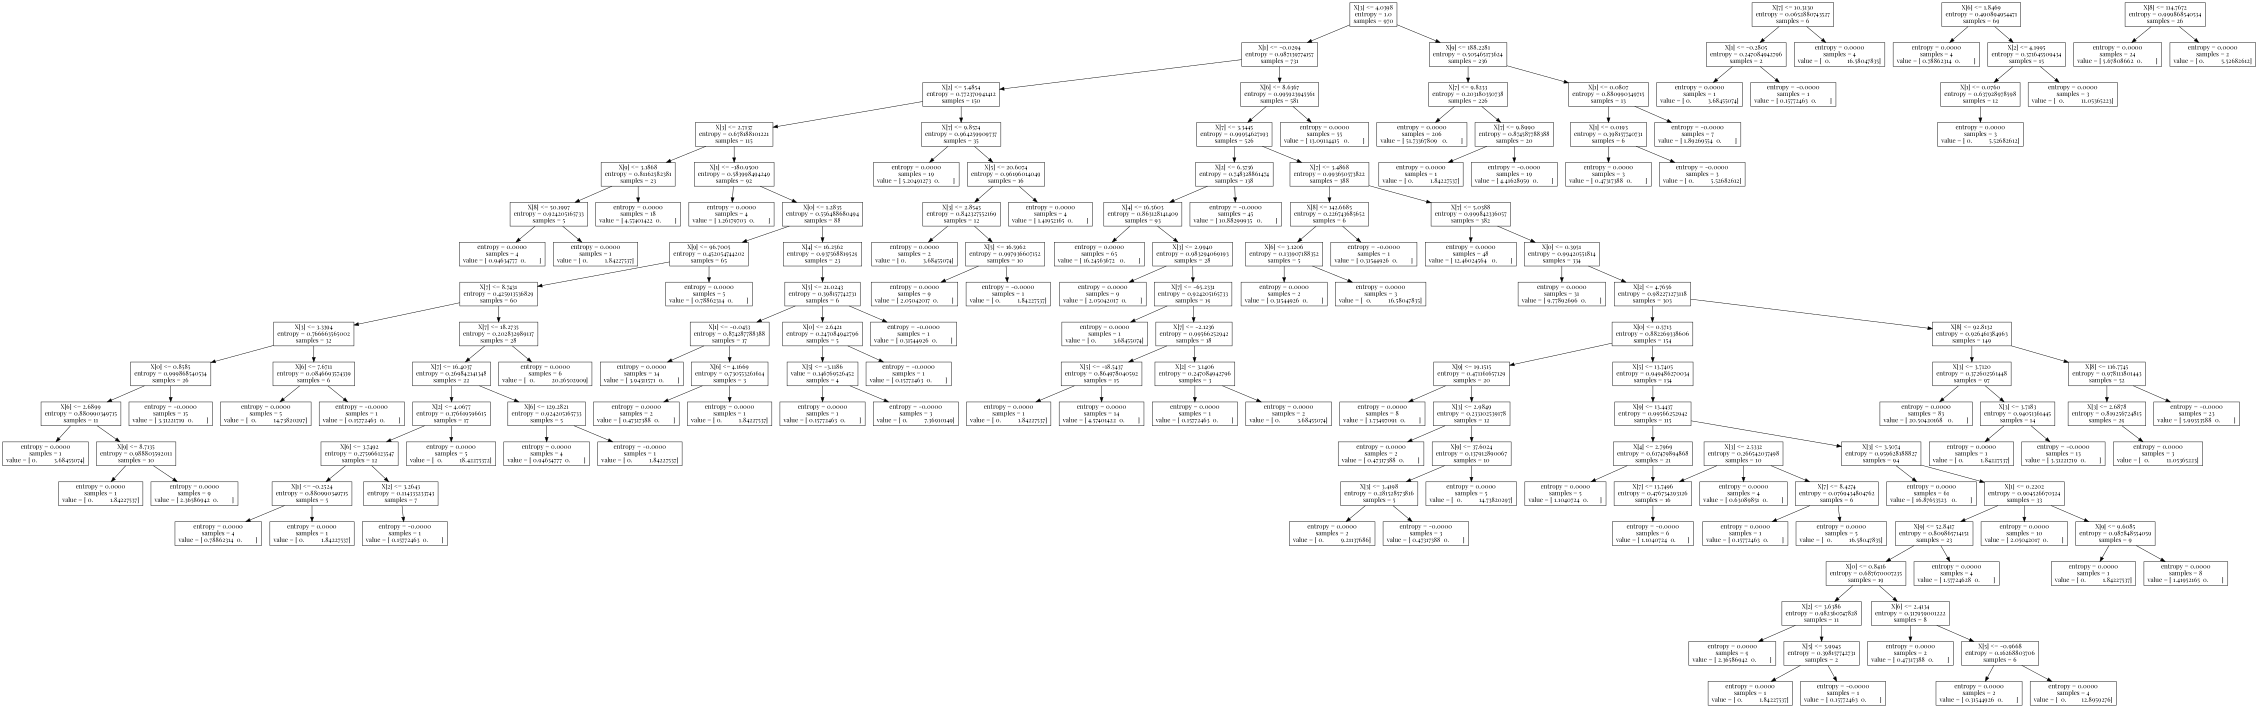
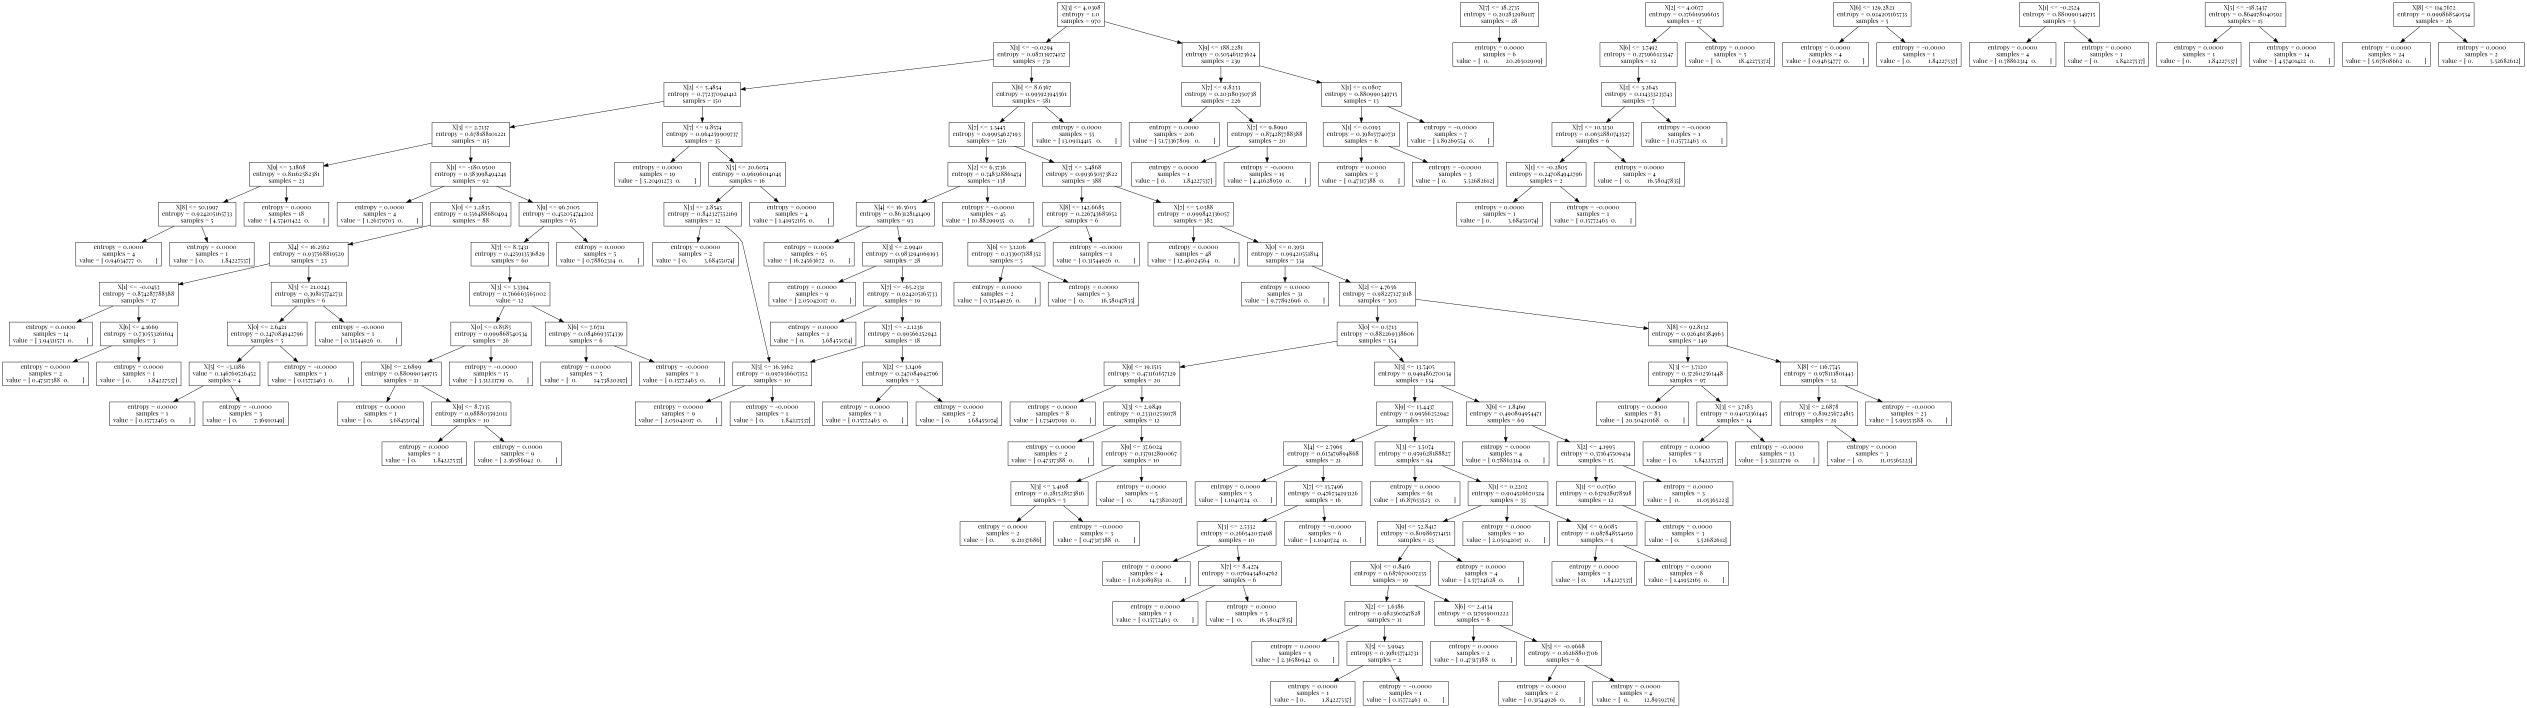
node "X[9] <= 188.2281 entropy = 0.505465173624 samples = 236": label "X[9] <= 188.2281 entropy = 0.505465173624 samples = 236" -> "X[9] <= 188.2281 entropy = 0.505465173624 samples = 239"
edge "X[2] <= 3.2643 entropy = 0.114333233743 samples = 7" -> "X[7] <= 10.3130 entropy = 0.0652880743527 samples = 6": added
node "X[7] <= 9.8990 entropy = 0.874587788388 samples = 20": label "X[7] <= 9.8990 entropy = 0.874587788388 samples = 20" -> "X[7] <= 9.8990 entropy = 0.874287788388 samples = 20"
edge "X[0] <= 1.2835 entropy = 0.556488680494 samples = 88" -> "X[9] <= 96.7005 entropy = 0.452054744202 samples = 65": now "X[1] <= -180.9500 entropy = 0.583998494249 samples = 92" -> "X[9] <= 96.7005 entropy = 0.452054744202 samples = 65"
edge "X[7] <= 8.7431 entropy = 0.425913536829 samples = 60" -> "X[7] <= 18.2735 entropy = 0.202832989117 samples = 28": removed
edge "X[5] <= 21.0243 entropy = 0.398157742731 samples = 6" -> "X[1] <= -0.0453 entropy = 0.874287788388 samples = 17": now "X[4] <= 16.2562 entropy = 0.937568819529 samples = 23" -> "X[1] <= -0.0453 entropy = 0.874287788388 samples = 17"
node "X[3] <= 3.3394 entropy = 0.766663565002 samples = 32": label "X[3] <= 3.3394 entropy = 0.766663565002 samples = 32" -> "X[3] <= 3.3394 entropy = 0.766663565002 value = 32"
edge "X[7] <= -2.1236 entropy = 0.99566252942 samples = 18" -> "X[5] <= -18.5437 entropy = 0.864978040592 samples = 15": now "X[7] <= -2.1236 entropy = 0.99566252942 samples = 18" -> "X[5] <= 16.5962 entropy = 0.997936607152 samples = 10"
node "X[7] <= 16.4037 entropy = 0.269842141348 samples = 22": removed
edge "X[5] <= 13.7405 entropy = 0.949486270034 samples = 134" -> "X[6] <= 1.8469 entropy = 0.490894954471 samples = 69": added
edge "X[6] <= 3.7492 entropy = 0.275966123547 samples = 12" -> "X[1] <= -0.2524 entropy = 0.880990349715 samples = 5": removed
edge "X[3] <= 2.5332 entropy = 0.266542037498 samples = 10" -> "X[7] <= 13.7496 entropy = 0.476734293126 samples = 16": reversed
